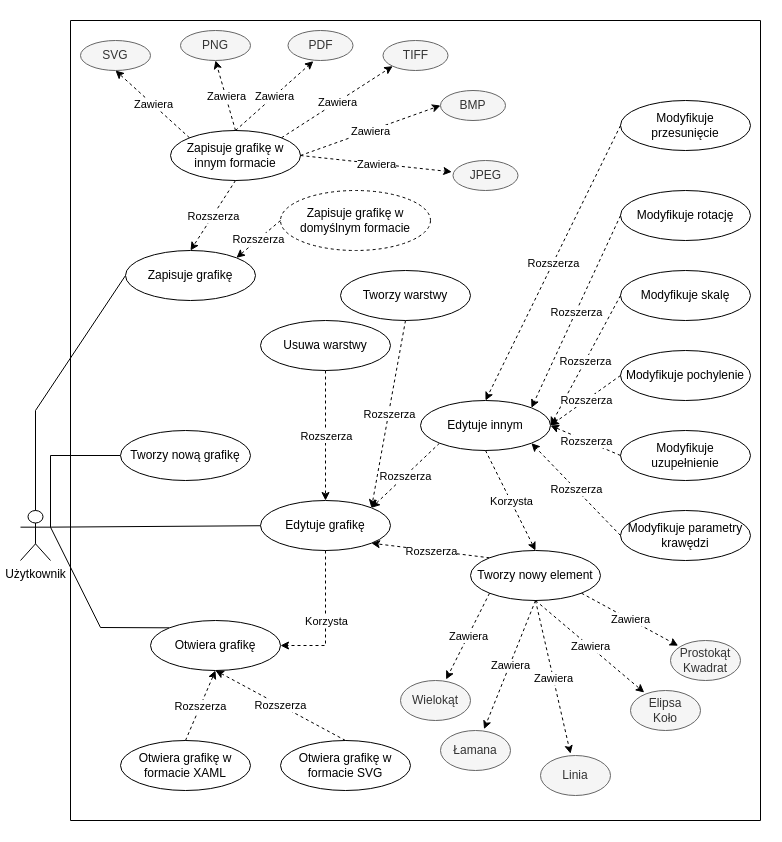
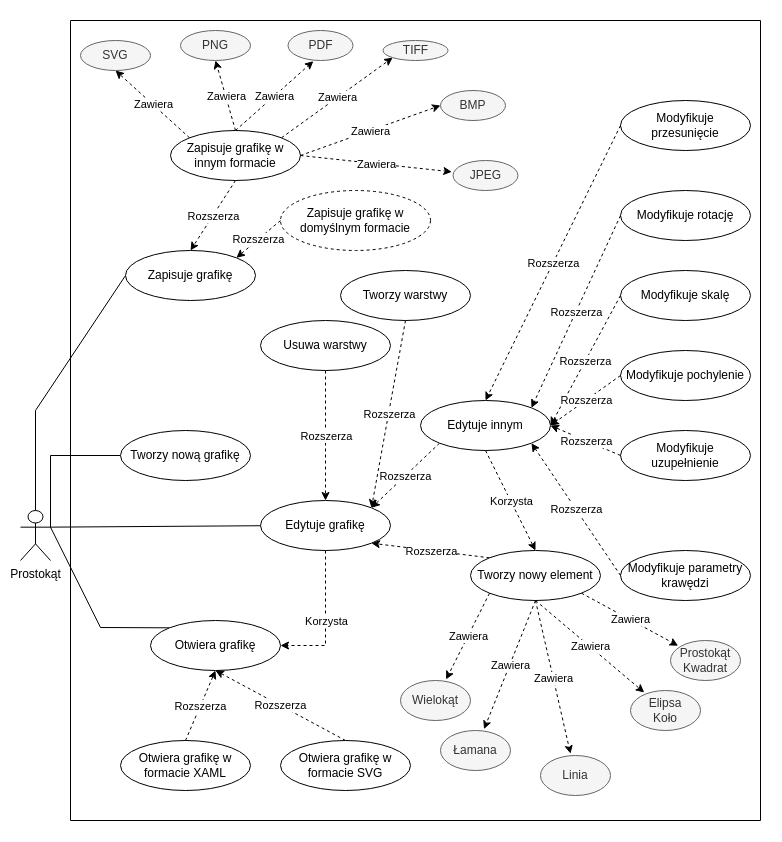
node "TIFF": size 65x30 -> 65x20
node "Modyfikuje parametry krawędzi": moved (686, 536) -> (686, 576)
node "Użytkownik": label "Użytkownik" -> "Prostokąt"
